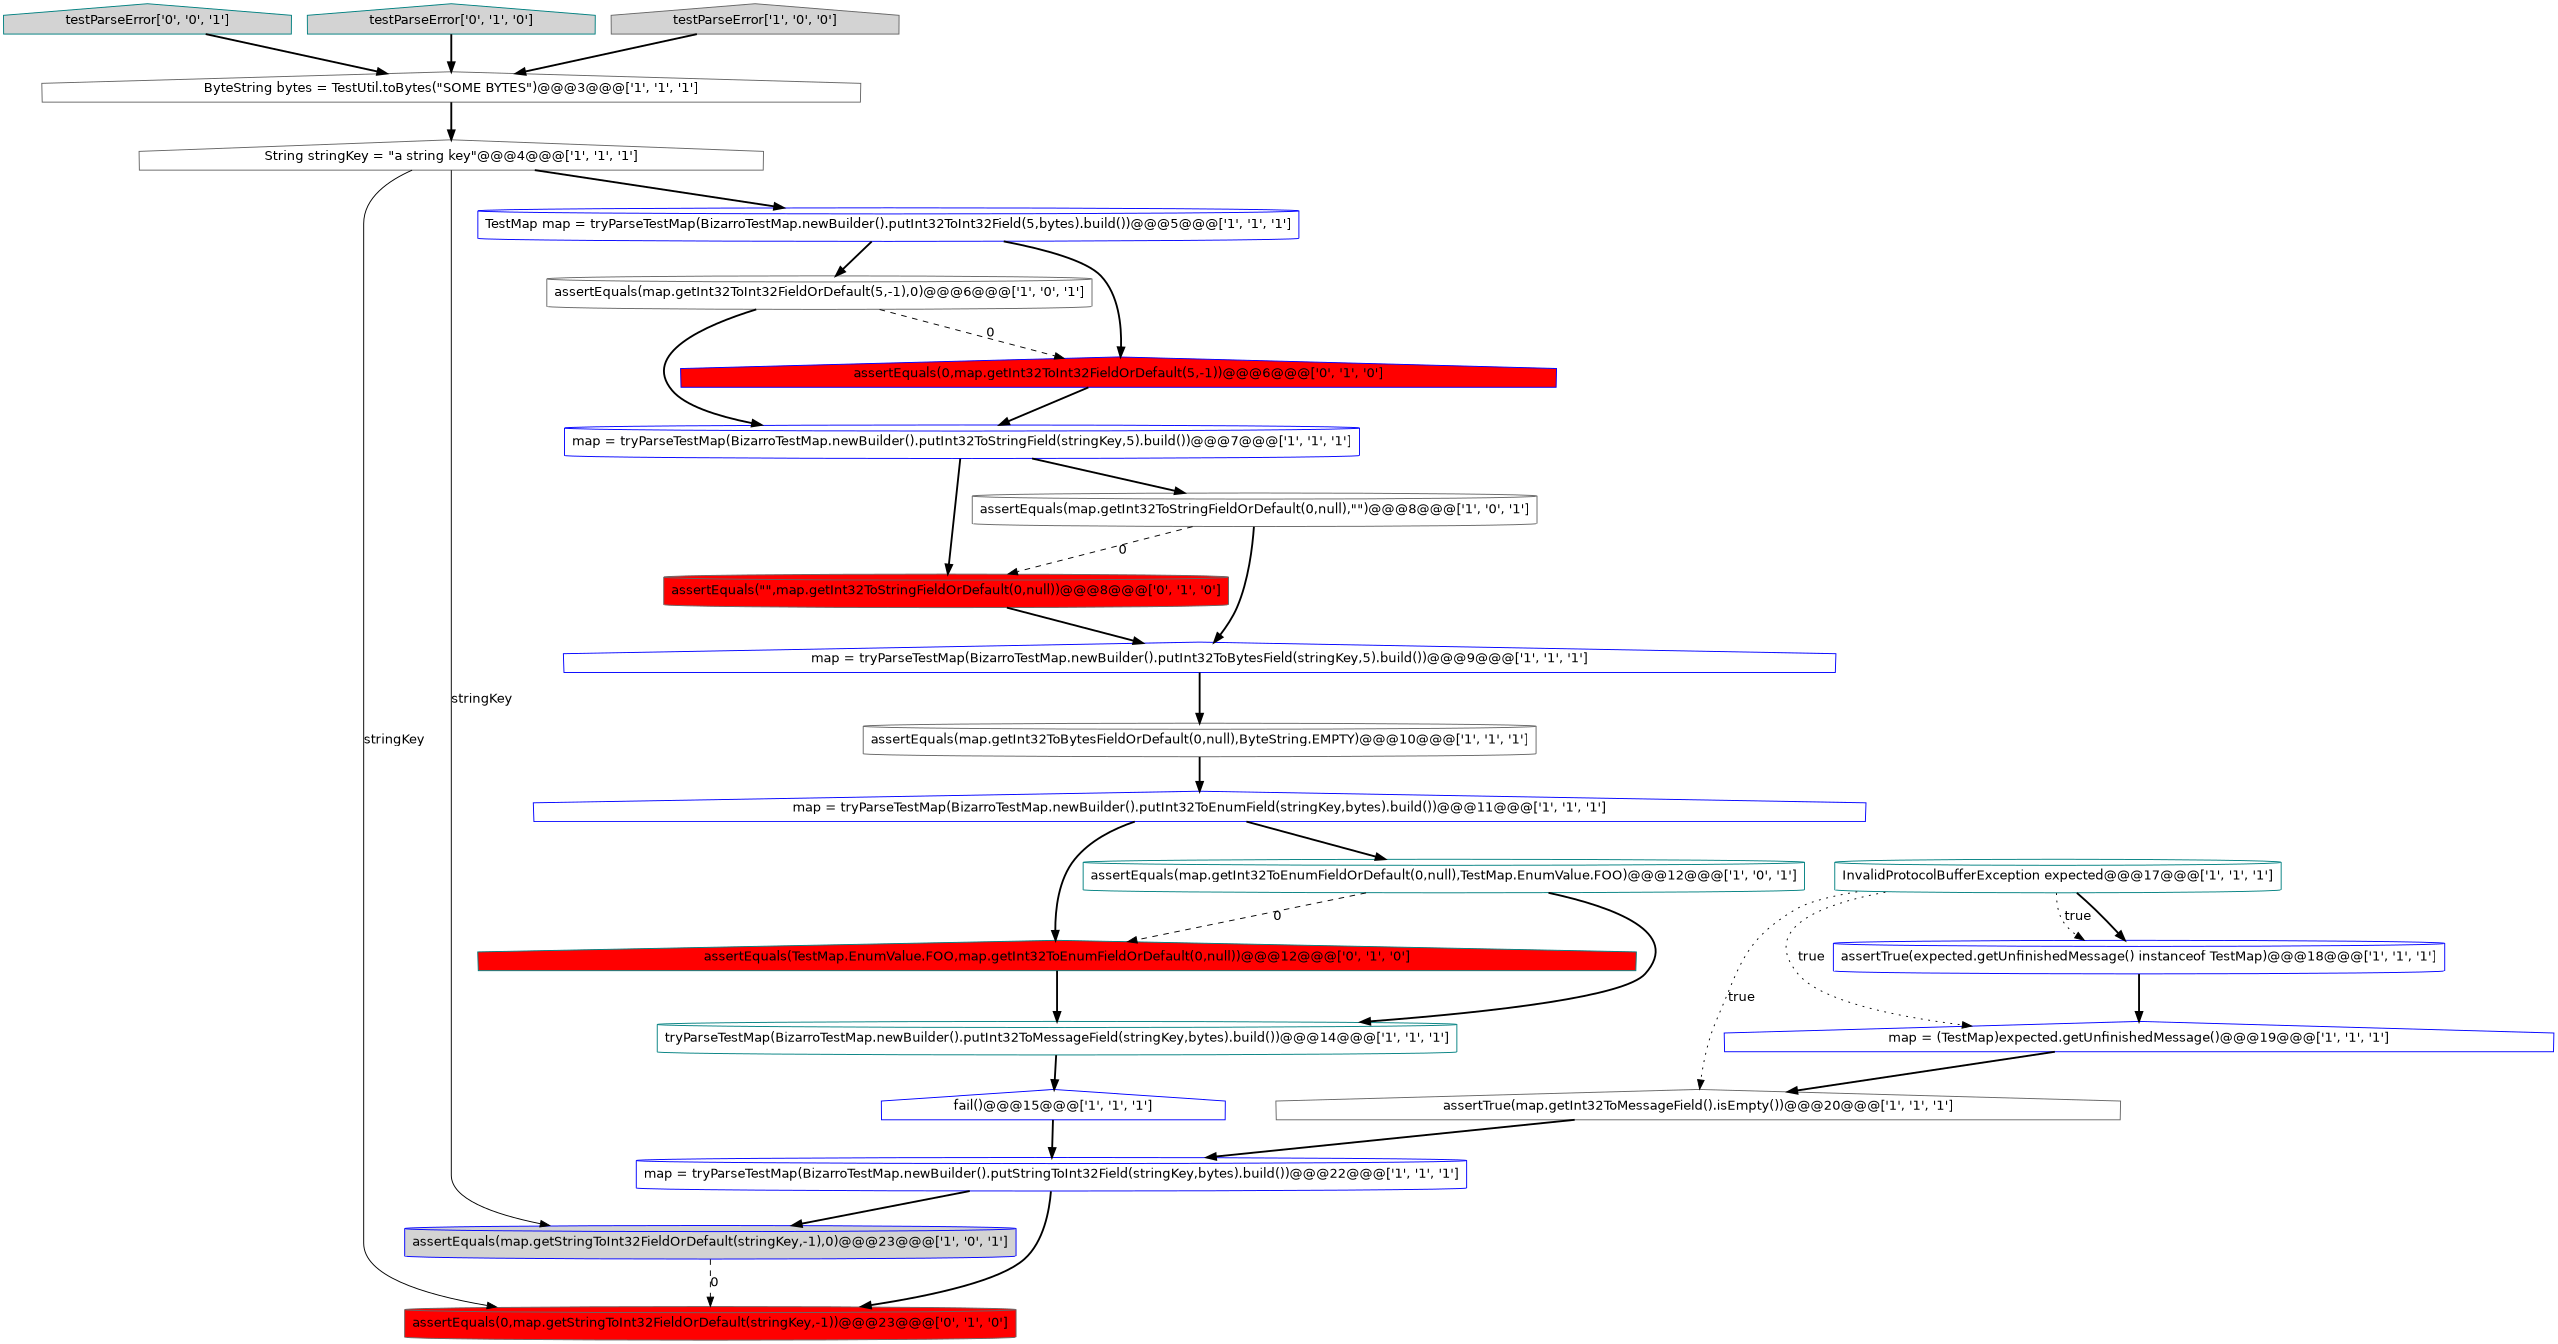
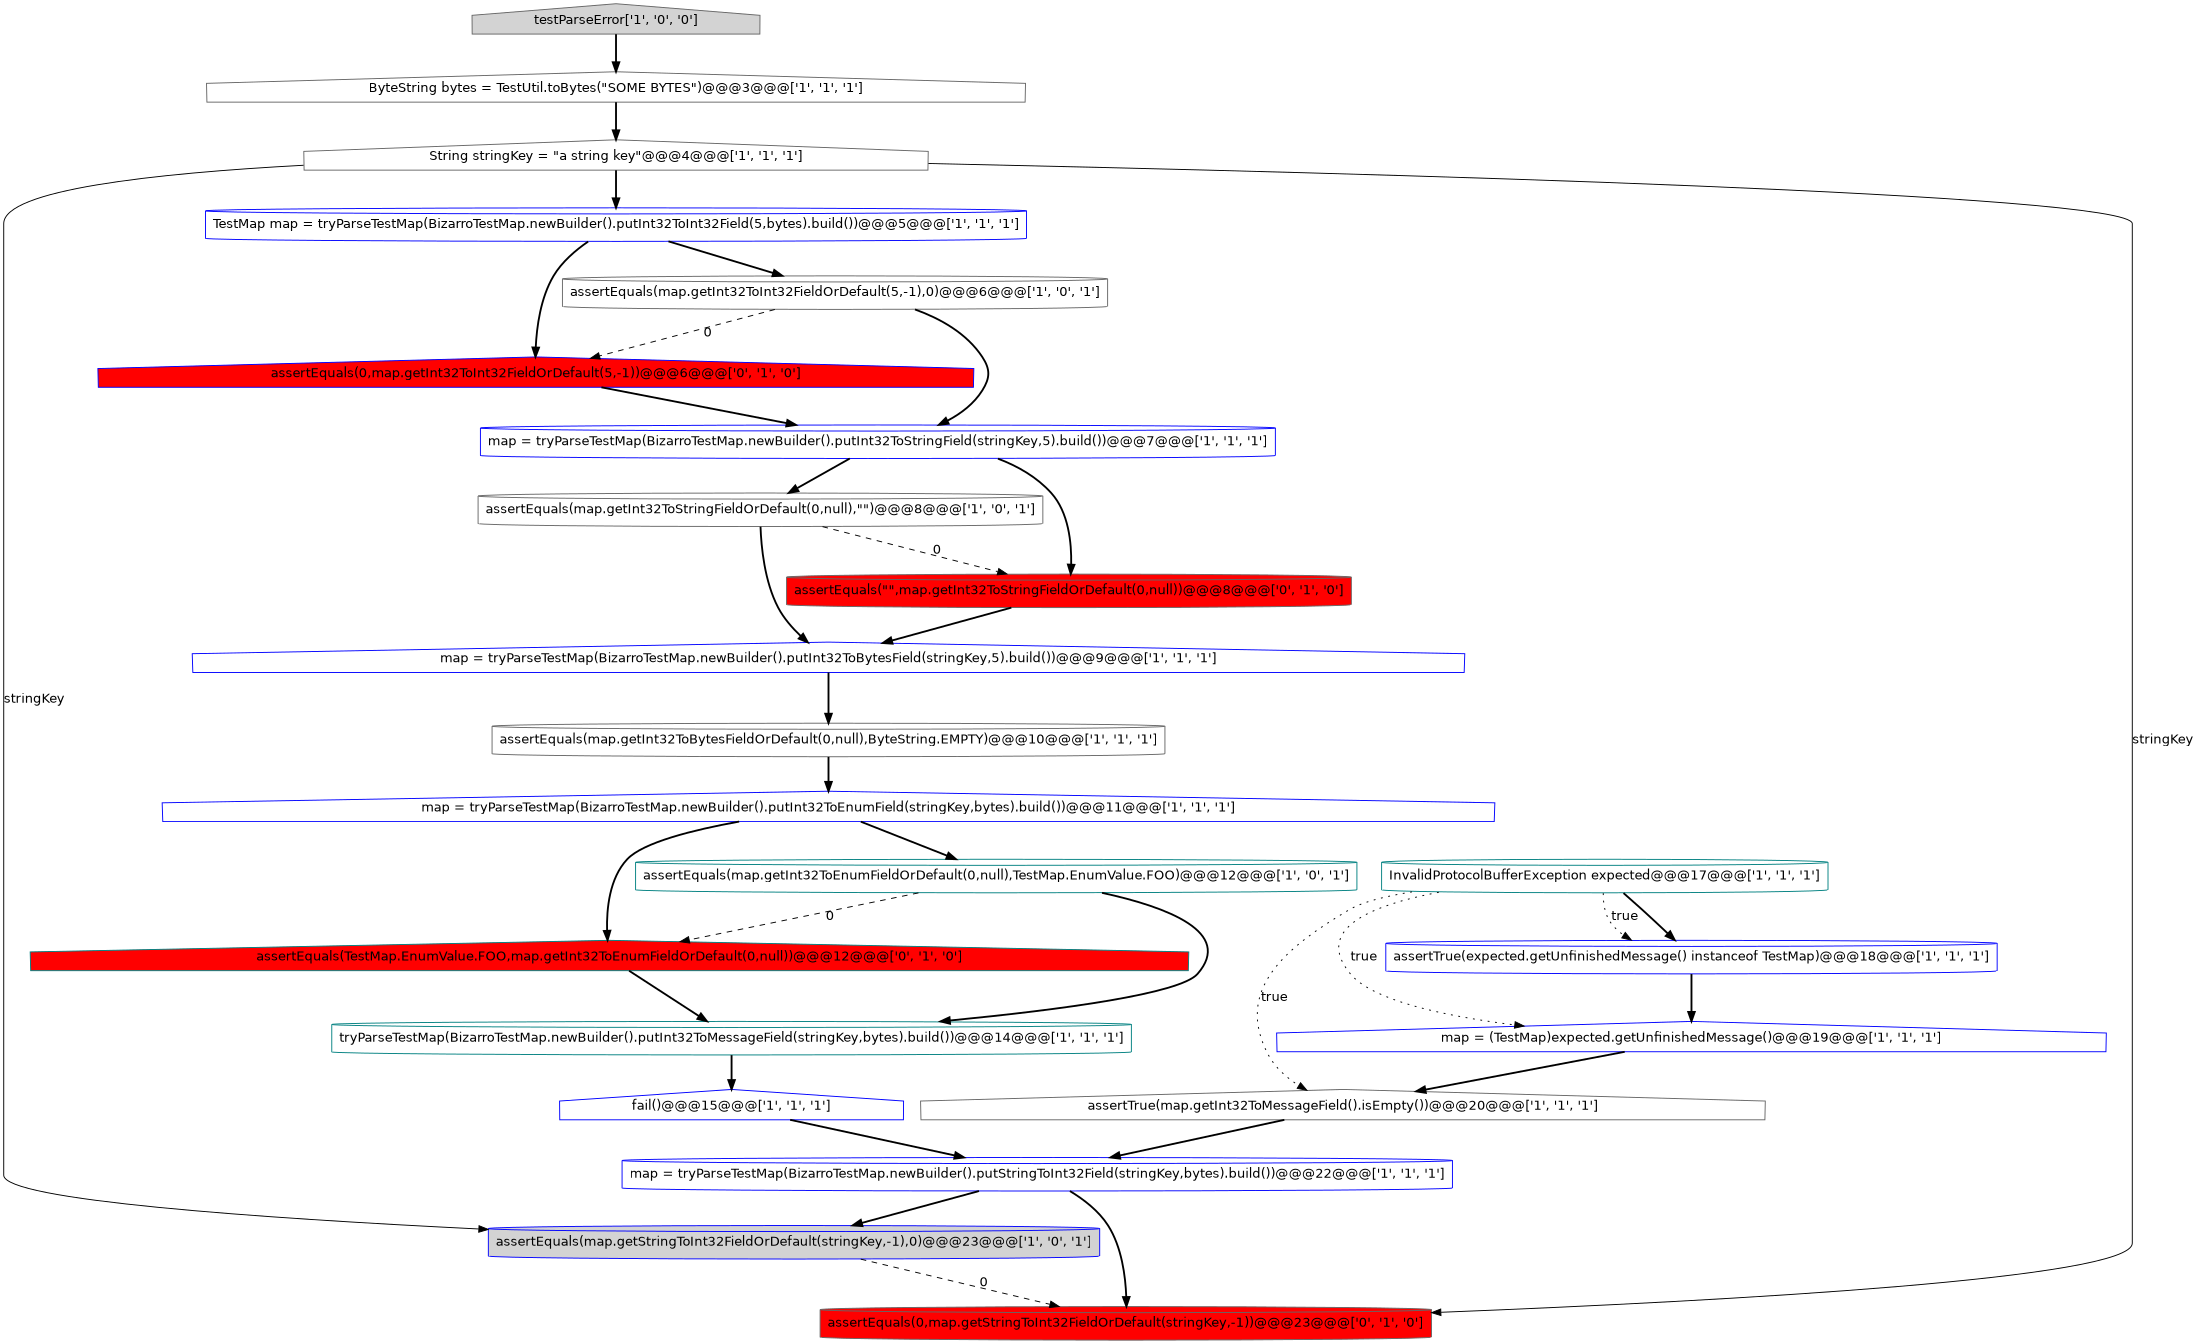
node "testParseError['0', '0', '1']": removed
node "testParseError['0', '1', '0']": removed
